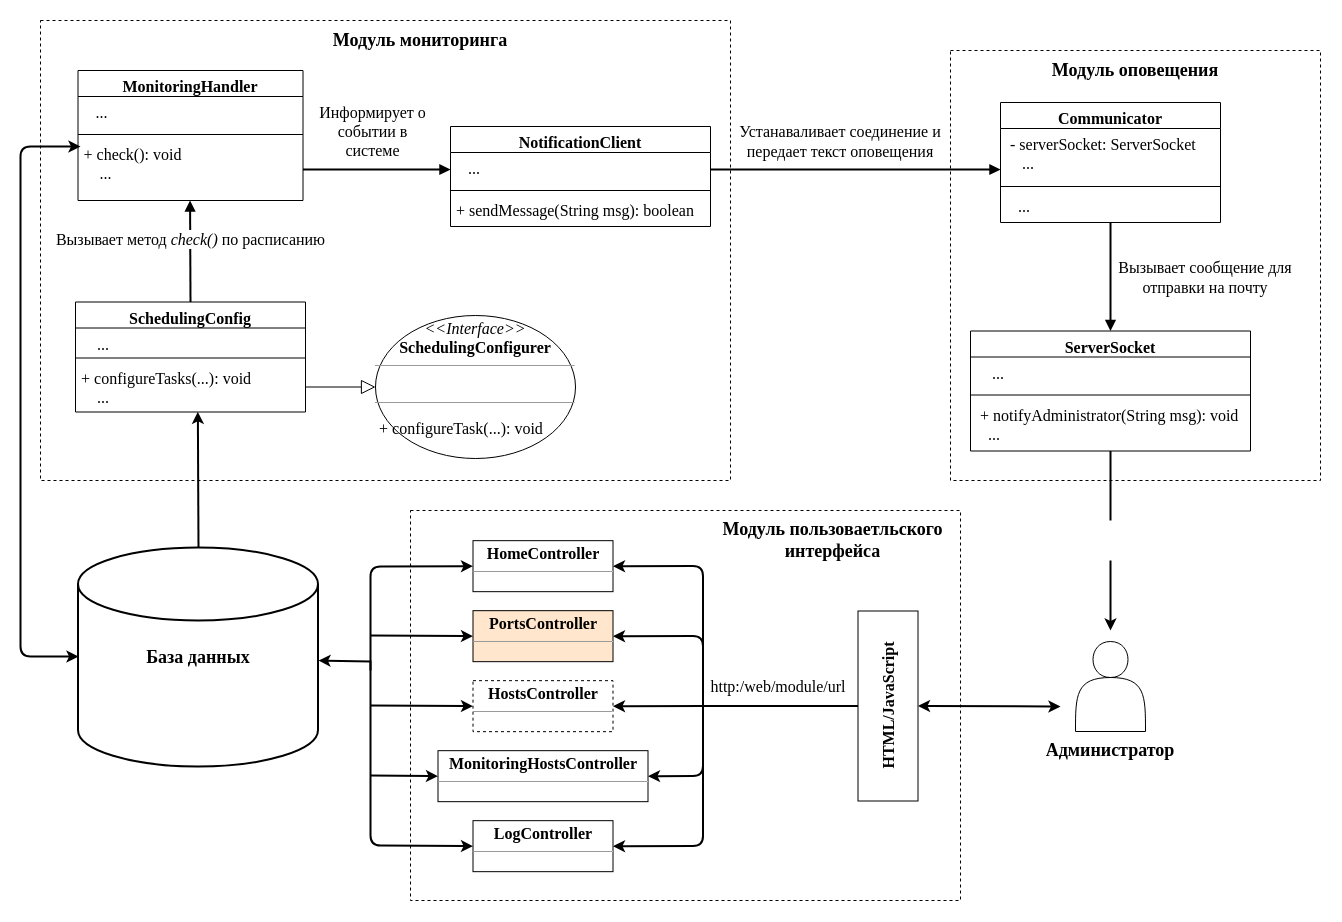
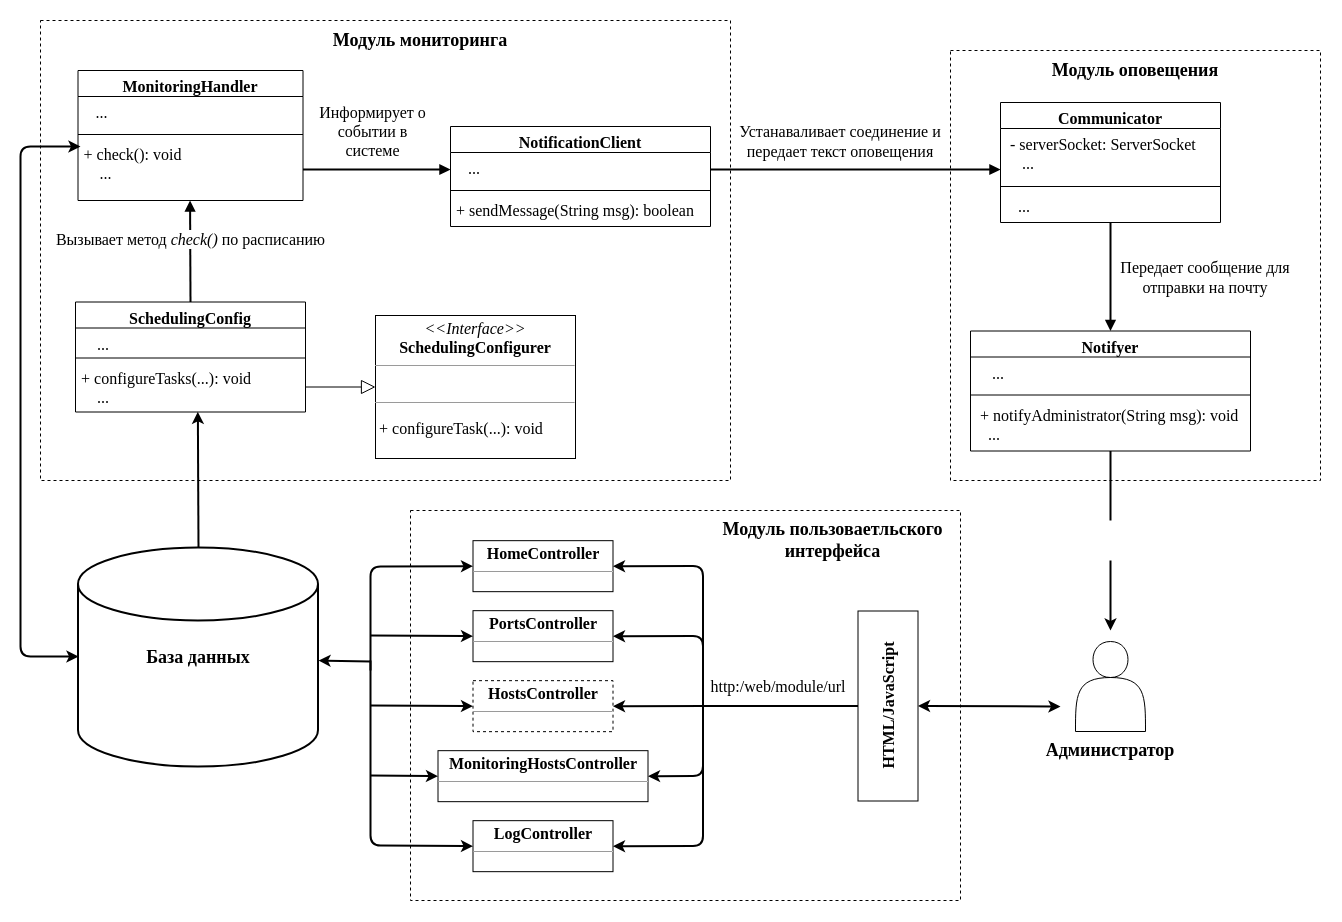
node "Вызывает сообщение для отправки на почту": label "Вызывает сообщение для отправки на почту" -> "Передает сообщение для отправки на почту"
node "ServerSocket": label "ServerSocket" -> "Notifyer"
node "<<Interface>> SchedulingConfigurer + configureTask(...): void": shape ellipse -> rectangle
node "PortsController": fillcolor #ffe6cc -> #ffffff
